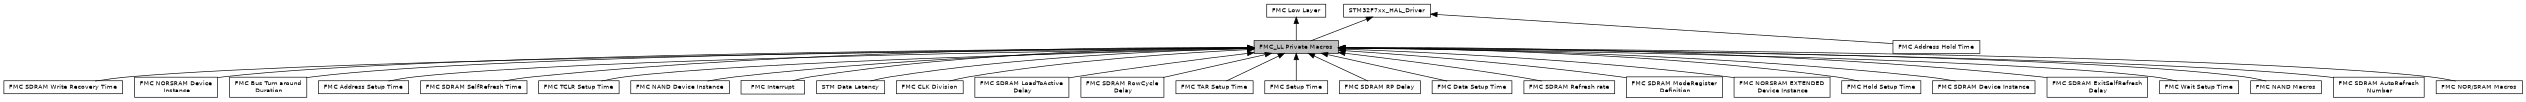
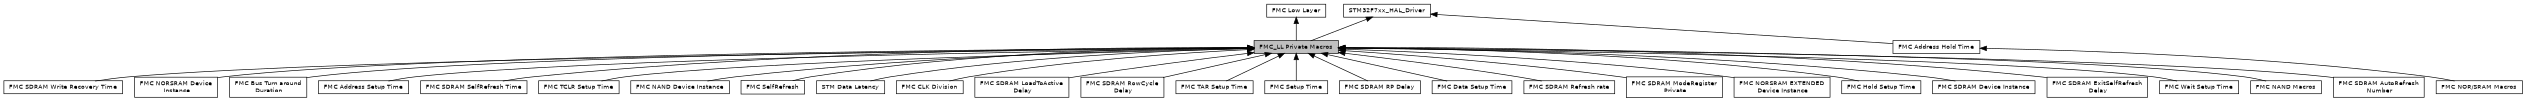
edge "FMC NOR/SRAM Macros" -> "FMC_LL Private Macros": now "FMC NOR/SRAM Macros" -> "FMC Address Hold Time"
node "FMC Interrupt": label "FMC Interrupt" -> "FMC SelfRefresh"
node "FMC SDRAM ModeRegister Definition": label "FMC SDRAM ModeRegister Definition" -> "FMC SDRAM ModeRegister Private"
